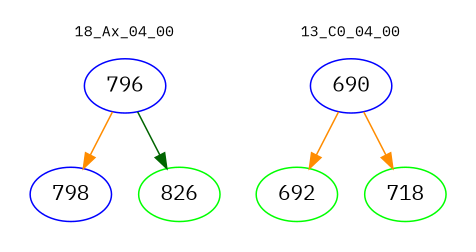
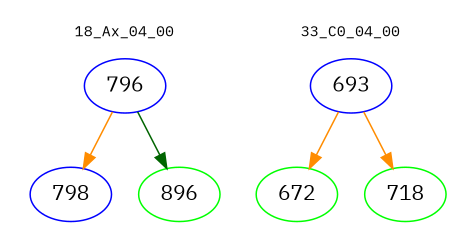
cluster "13_C0_04_00": label "13_C0_04_00" -> "33_C0_04_00"
node "690": label "690" -> "693"
node "826": label "826" -> "896"
node "692": label "692" -> "672"
